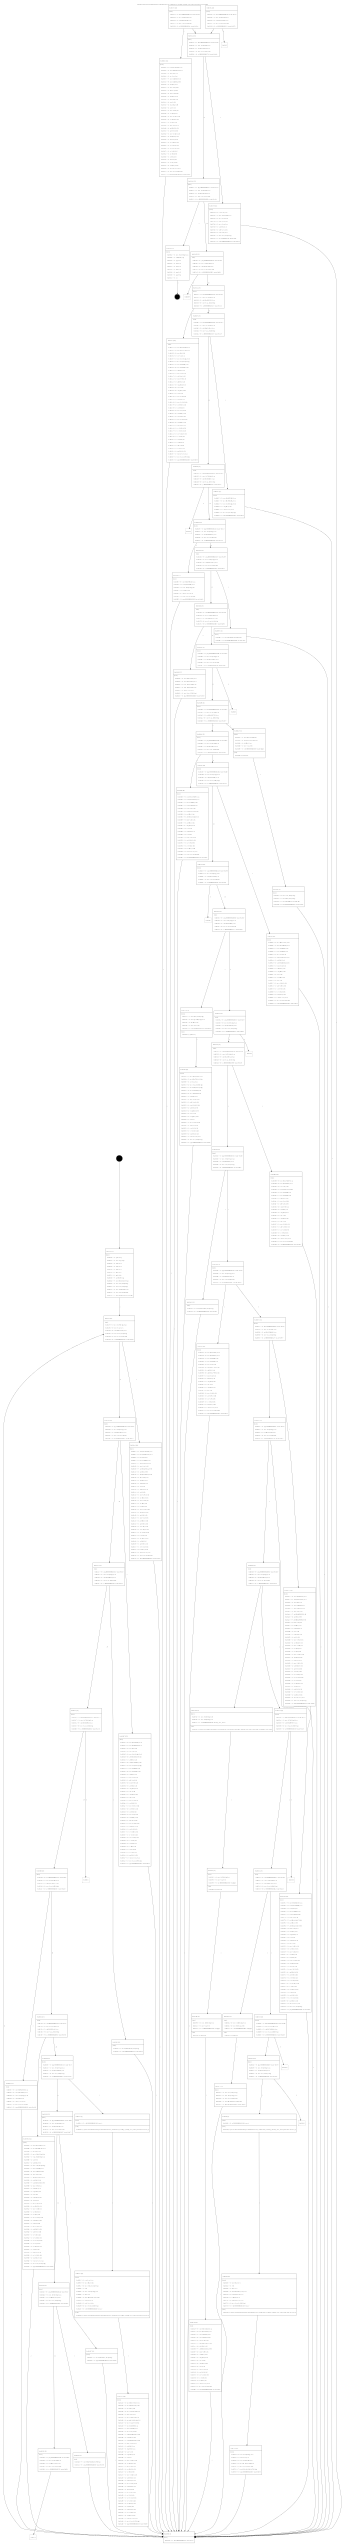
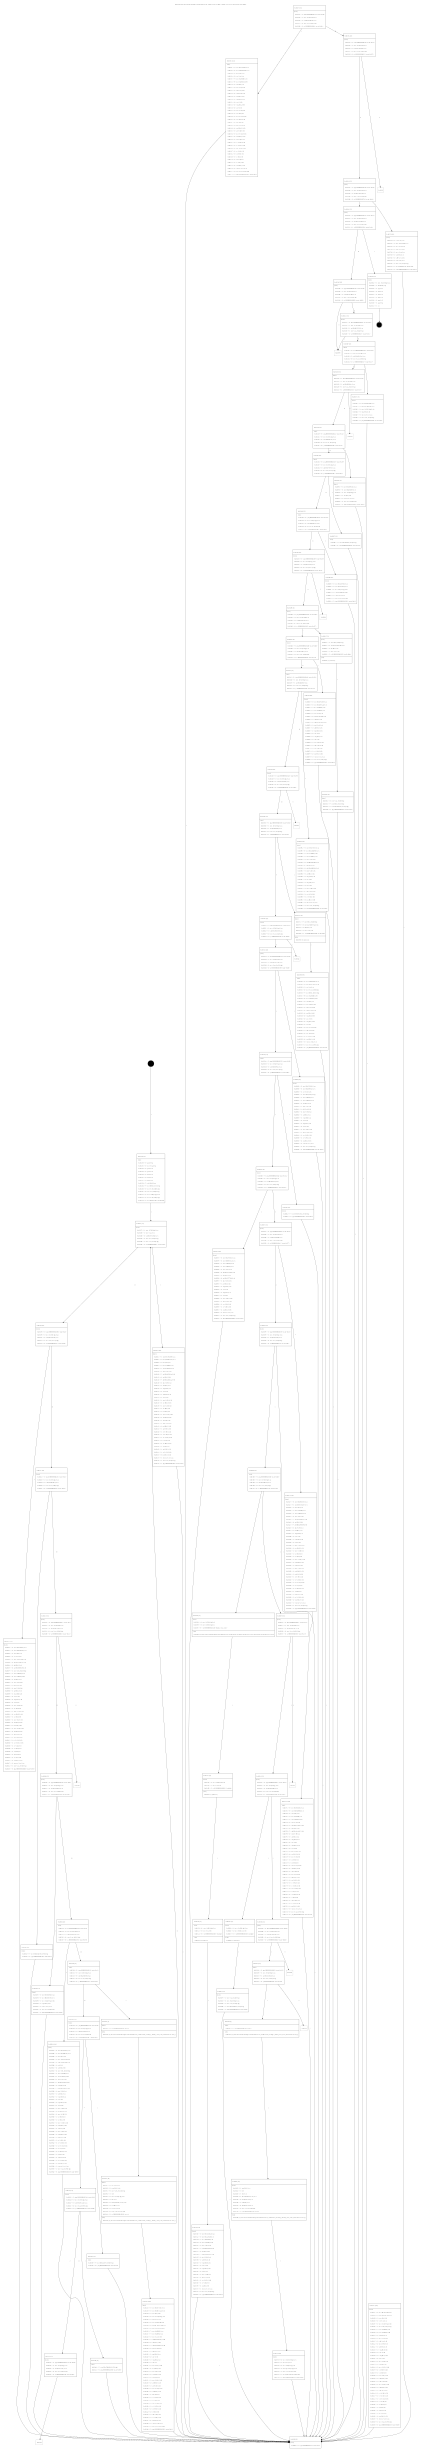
edge "0x401371 [25]" -> "0x4013a3 [25]": now "0x401371 [25]" -> "0x40138a [25]"
edge "0x4013ee [25]" -> "0x401e7e [140]": now "0x4013ee [25]" -> "0x402009"
